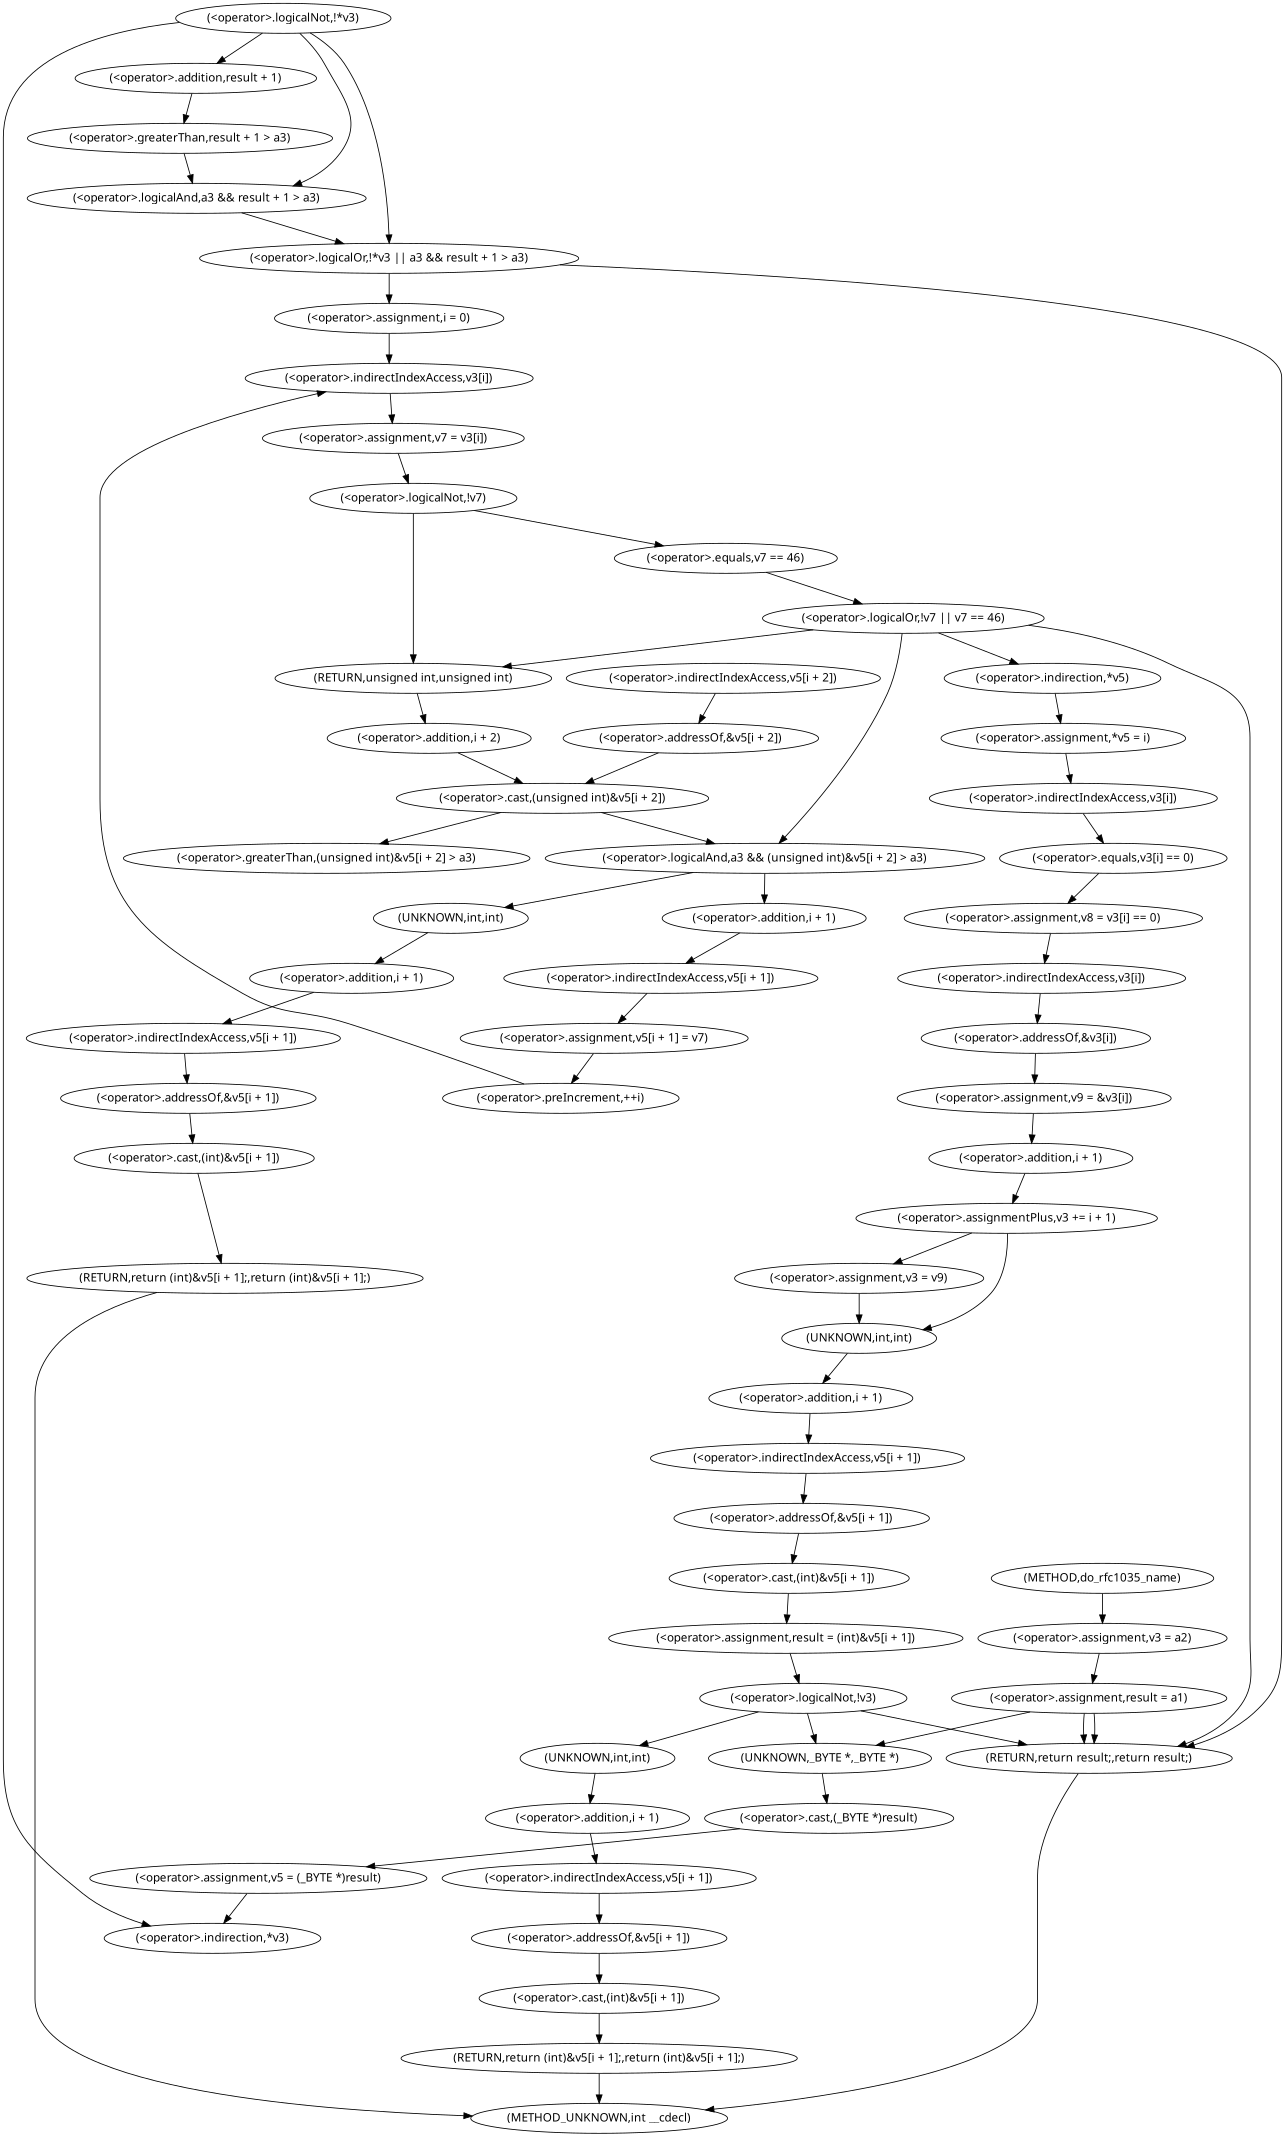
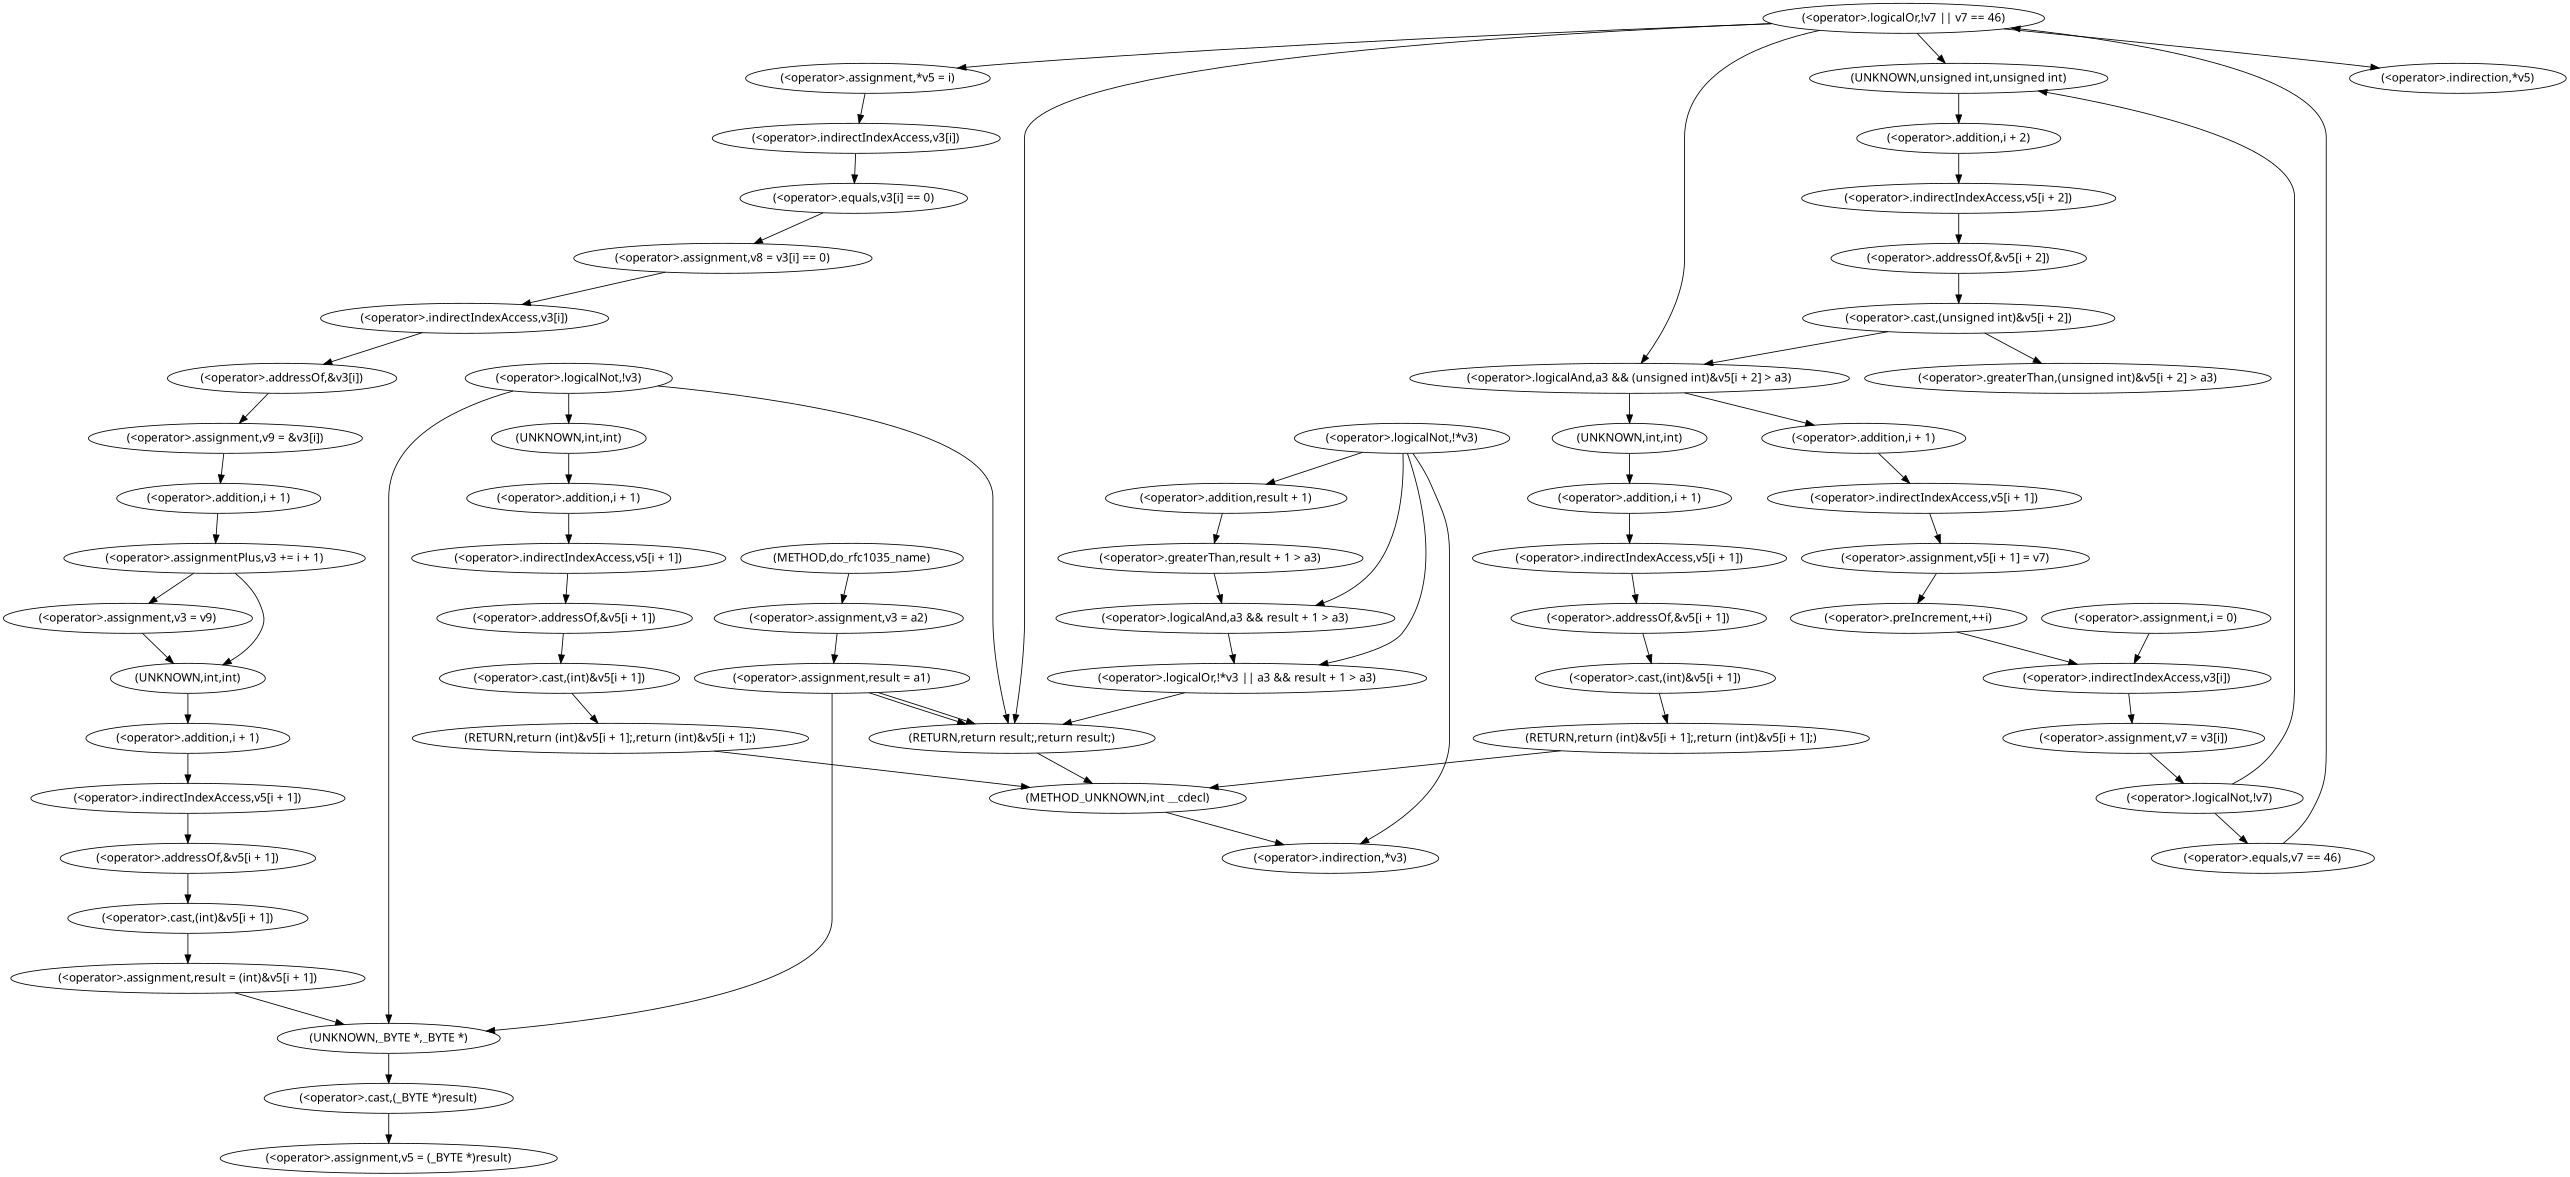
edge "(<operator>.logicalOr,!*v3 || a3 && result + 1 > a3)" -> "(<operator>.assignment,i = 0)": removed
node "(RETURN,unsigned int,unsigned int)": label "(RETURN,unsigned int,unsigned int)" -> "(UNKNOWN,unsigned int,unsigned int)"
edge "(<operator>.indirection,*v5)" -> "(<operator>.assignment,*v5 = i)": now "(<operator>.logicalOr,!v7 || v7 == 46)" -> "(<operator>.assignment,*v5 = i)"
edge "(<operator>.addition,i + 2)" -> "(<operator>.cast,(unsigned int)&v5[i + 2])": now "(<operator>.addition,i + 2)" -> "(<operator>.indirectIndexAccess,v5[i + 2])"
edge "(<operator>.assignment,result = (int)&v5[i + 1])" -> "(<operator>.logicalNot,!v3)": now "(<operator>.assignment,result = (int)&v5[i + 1])" -> "(UNKNOWN,_BYTE *,_BYTE *)"
edge "(<operator>.assignment,v5 = (_BYTE *)result)" -> "(<operator>.indirection,*v3)": now "(METHOD_UNKNOWN,int __cdecl)" -> "(<operator>.indirection,*v3)"
